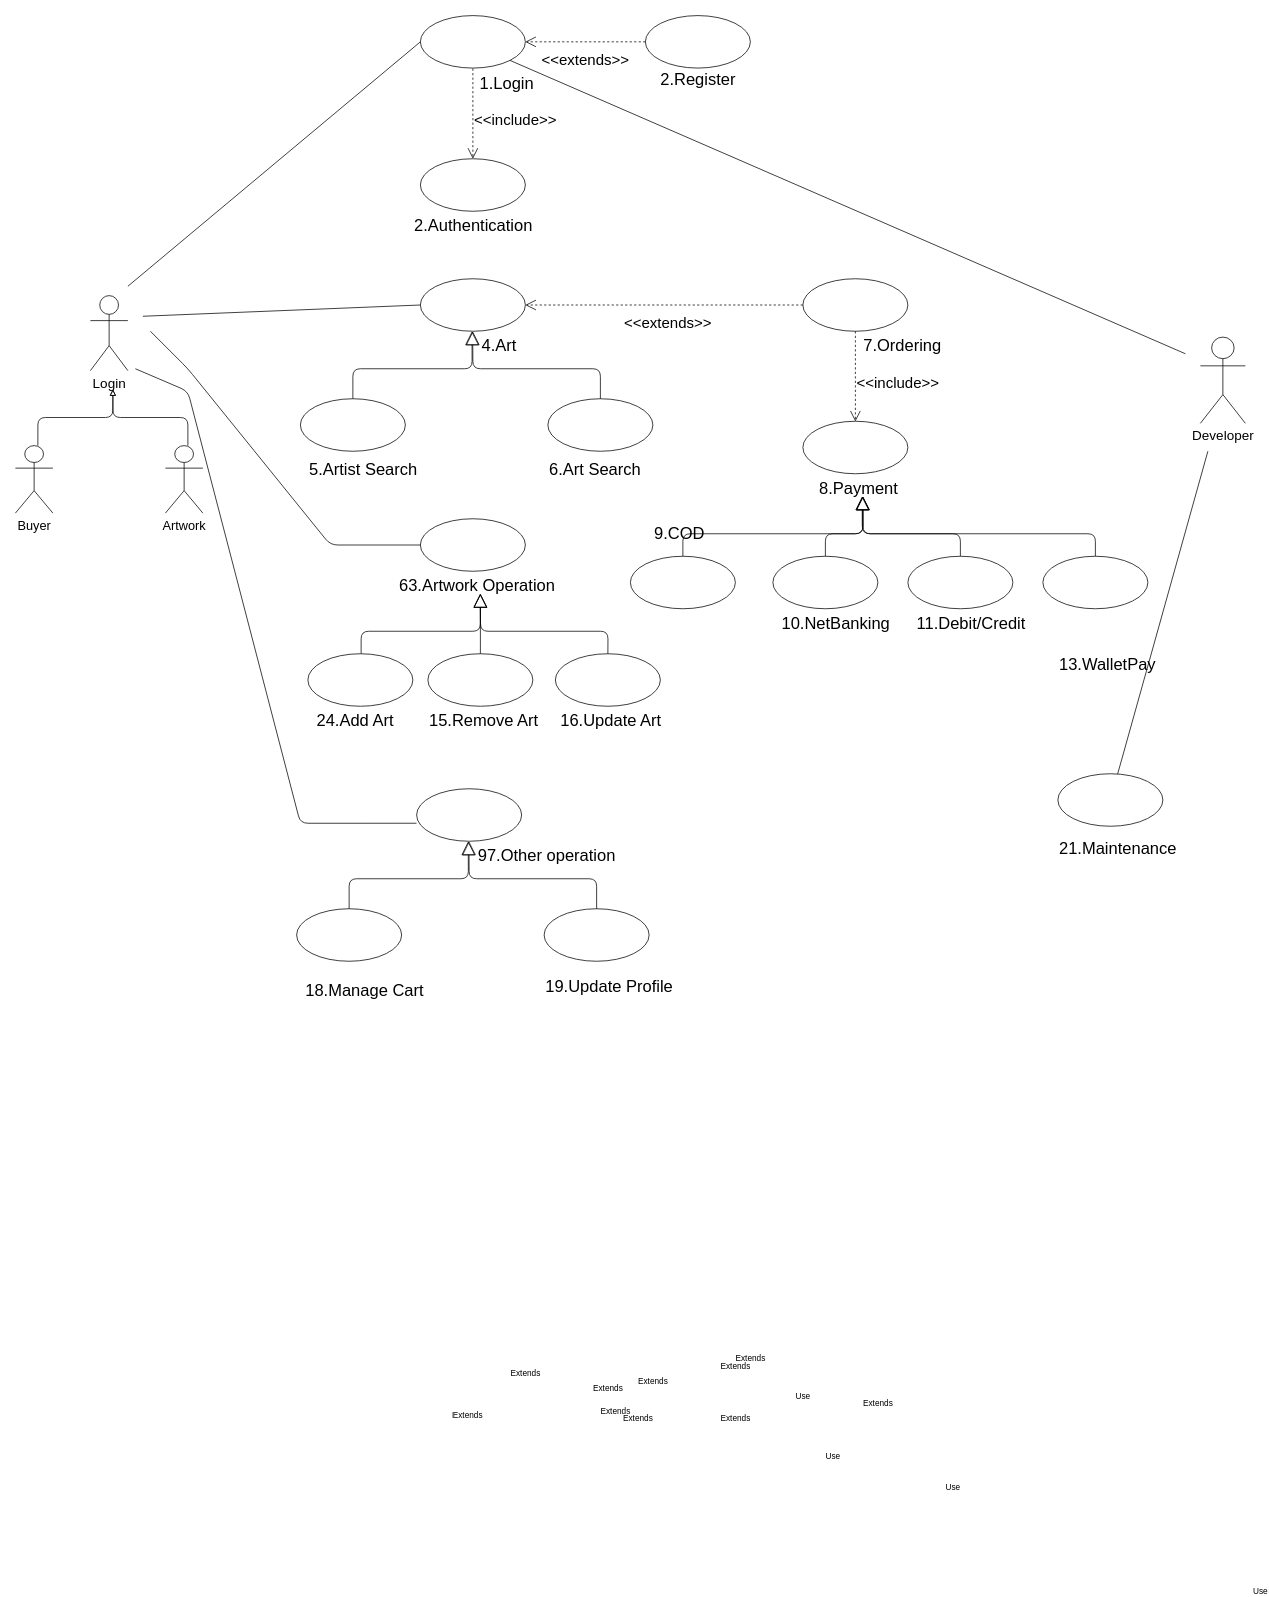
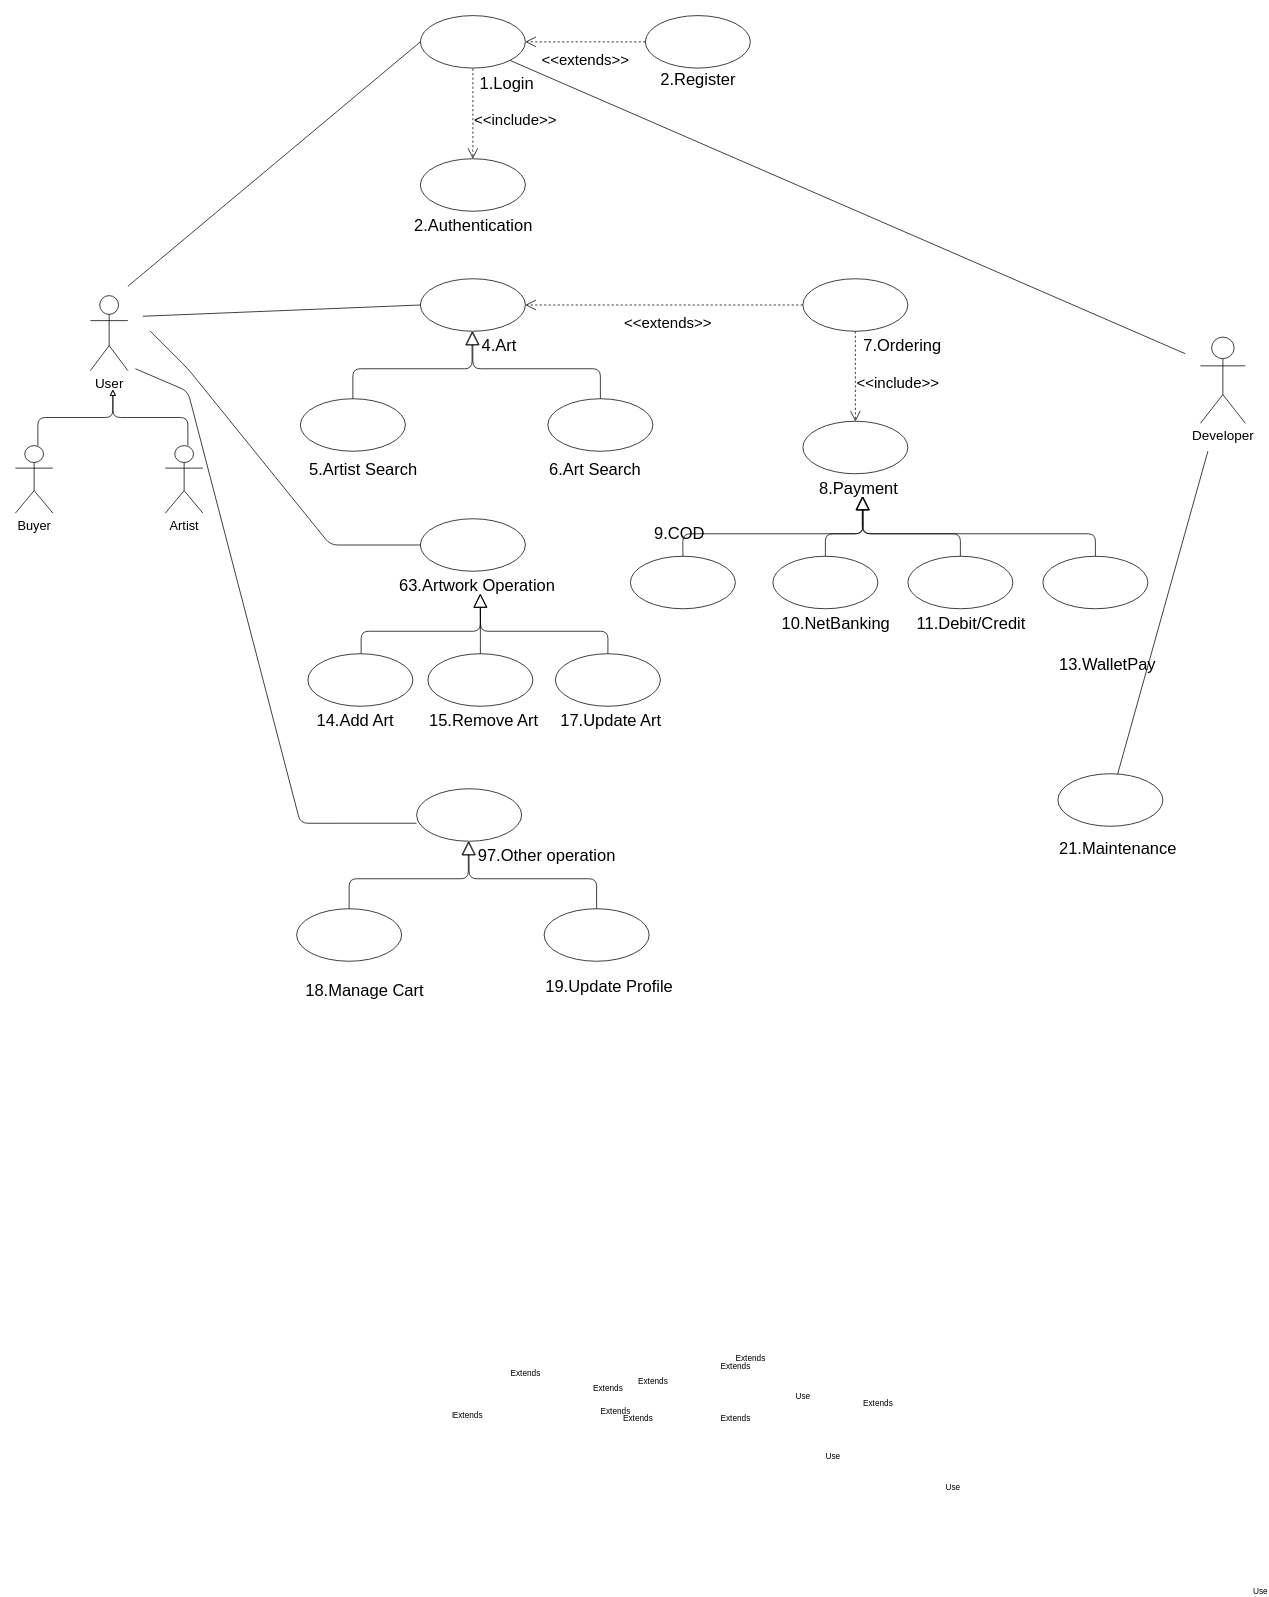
node "Login": label "Login" -> "User"
node "Artwork": label "Artwork" -> "Artist"
node "24.Add Art": label "24.Add Art" -> "14.Add Art"
node "16.Update Art": label "16.Update Art" -> "17.Update Art"
